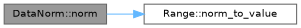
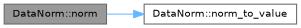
node "Range::norm_to_value": label "Range::norm_to_value" -> "DataNorm::norm_to_value"
